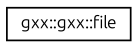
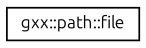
node "gxx::gxx::file": label "gxx::gxx::file" -> "gxx::path::file"
